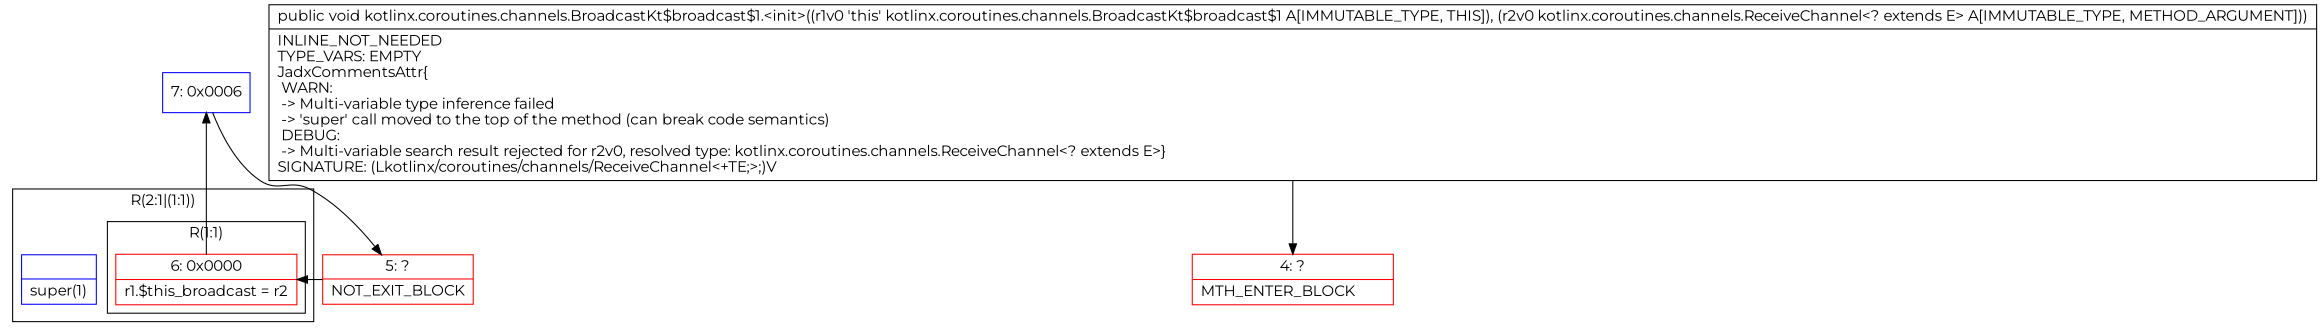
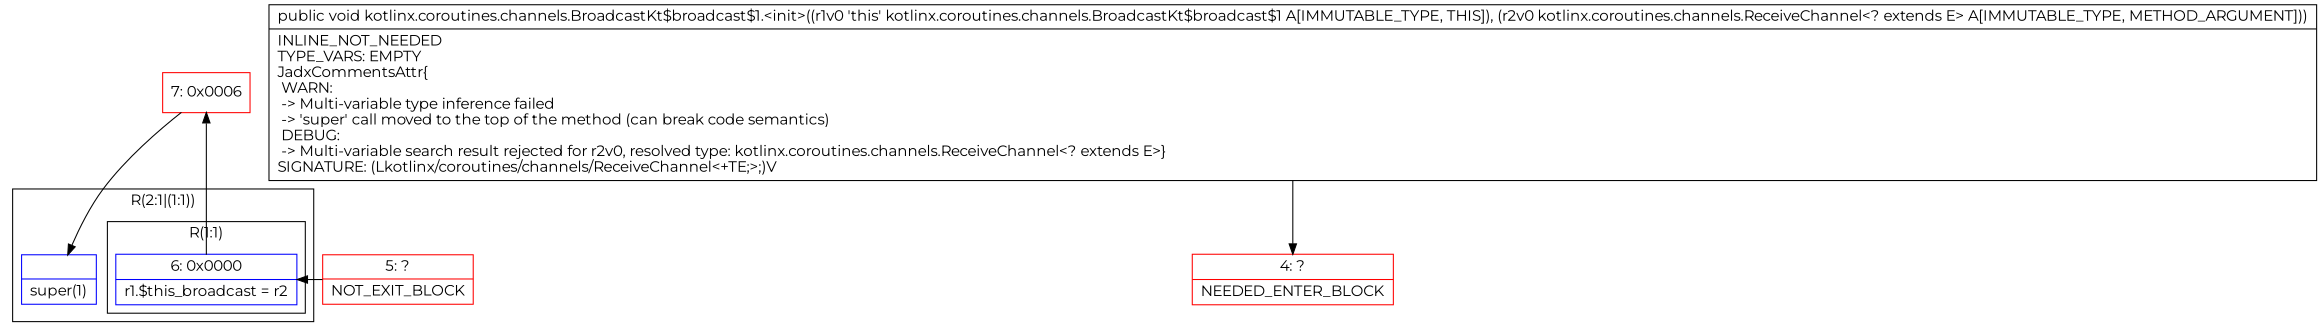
node "7: 0x0006": color blue -> red
edge "7: 0x0006" -> "5: ?": now "7: 0x0006" -> "super(1)"
node "6: 0x0000": color red -> blue
node "4: ?": text "MTH_ENTER_BLOCK" -> "NEEDED_ENTER_BLOCK"
